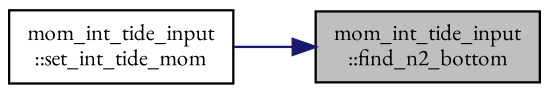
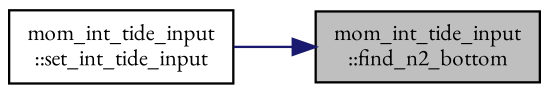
node "mom_int_tide_input ::set_int_tide_mom": label "mom_int_tide_input ::set_int_tide_mom" -> "mom_int_tide_input ::set_int_tide_input"
